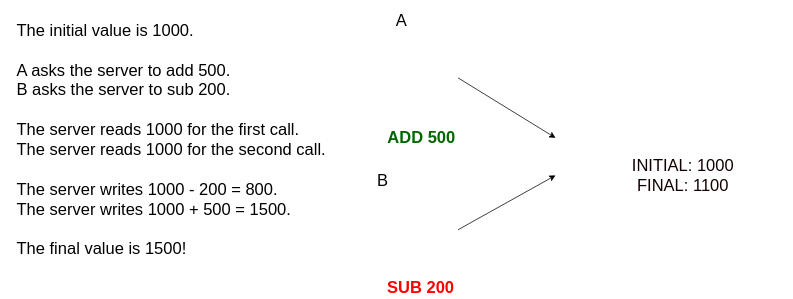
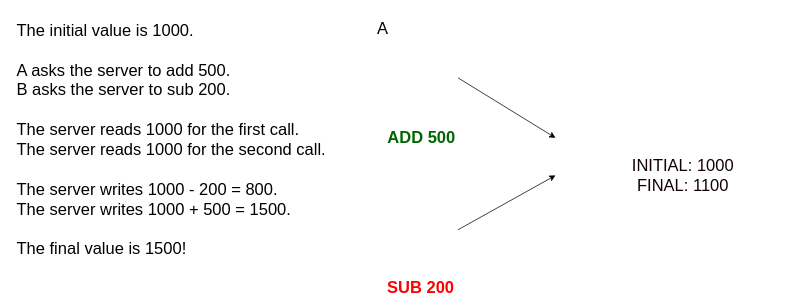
node "A": moved (402, 21) -> (383, 29)
node "B": removed
